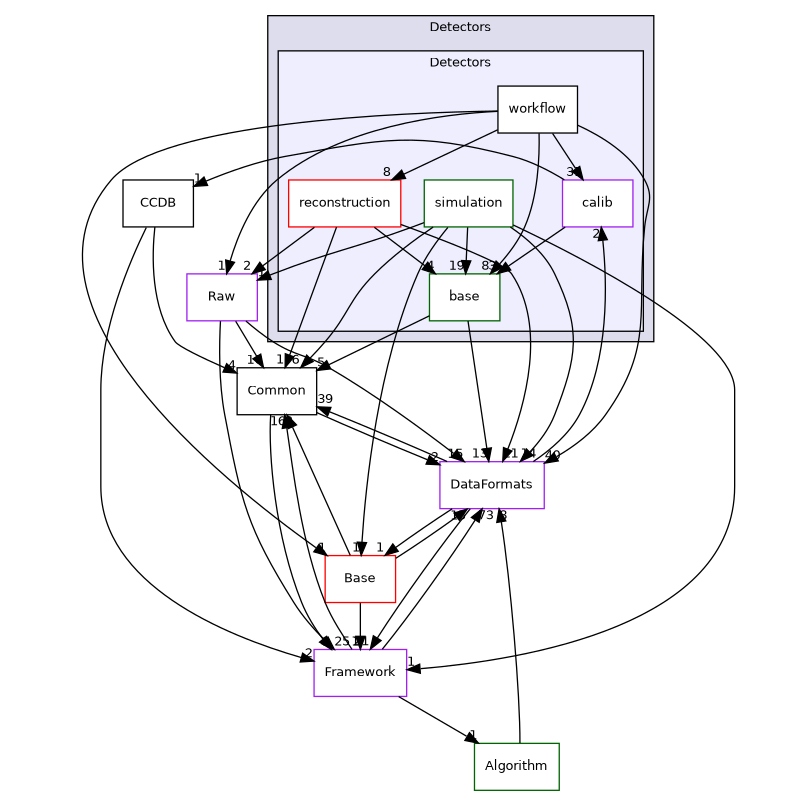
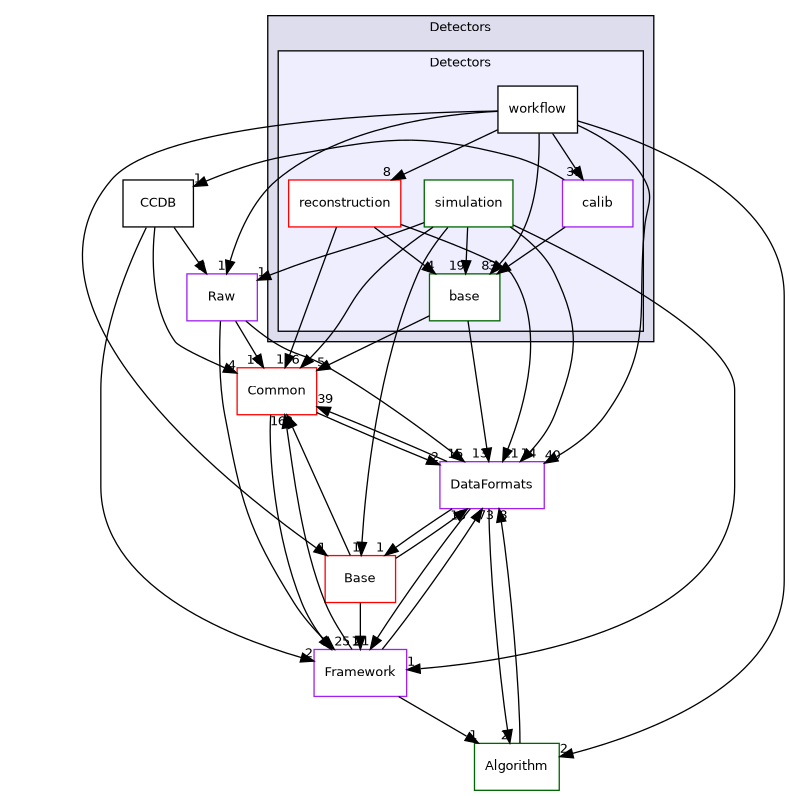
edge "reconstruction" -> "Raw": now "CCDB" -> "Raw"
edge "DataFormats" -> "calib": now "DataFormats" -> "Algorithm"
node "Common": color black -> red
edge "workflow" -> "Algorithm": added
